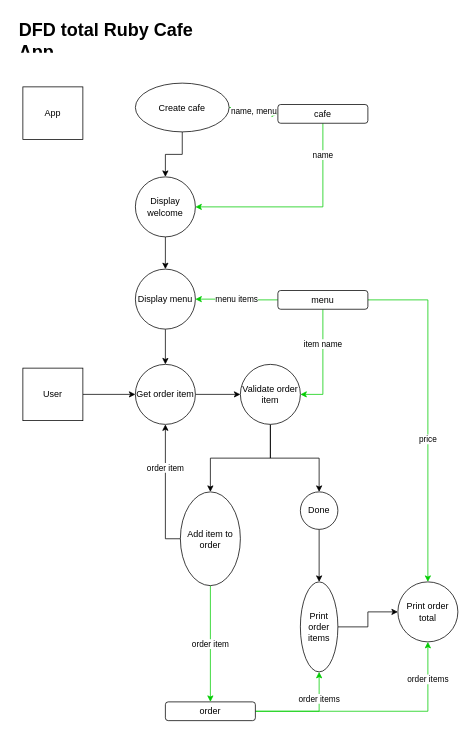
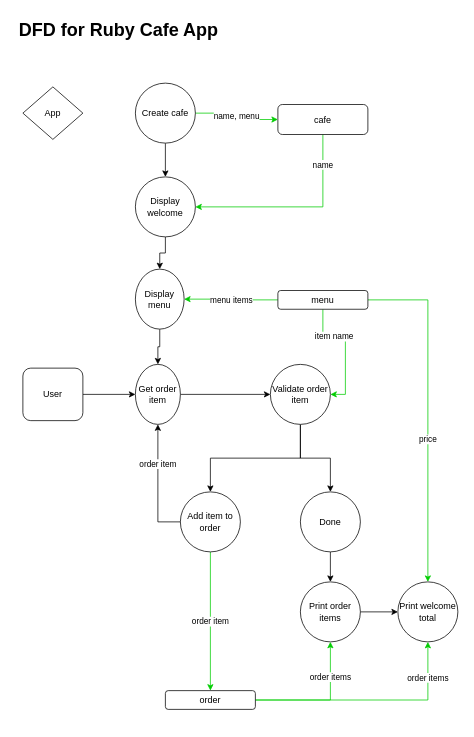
node "DFD total Ruby Cafe App": label "DFD total Ruby Cafe App" -> "DFD for Ruby Cafe App"
node "Create cafe": size 94x49 -> 60x60
node "App": shape rectangle -> diamond
node "cafe": size 90x19 -> 90x30
node "Display menu": size 60x60 -> 49x60
node "User": shape rectangle -> rounded rectangle
node "Get order item": size 60x60 -> 45x60
node "Validate order item": moved (270, 394) -> (300, 394)
node "Done": size 38x38 -> 60x60
node "Add item to order": size 60x94 -> 60x60
node "Print order total": label "Print order total" -> "Print welcome total"
node "Print order items": size 38x90 -> 60x60
node "order": moved (210, 711) -> (210, 700)
